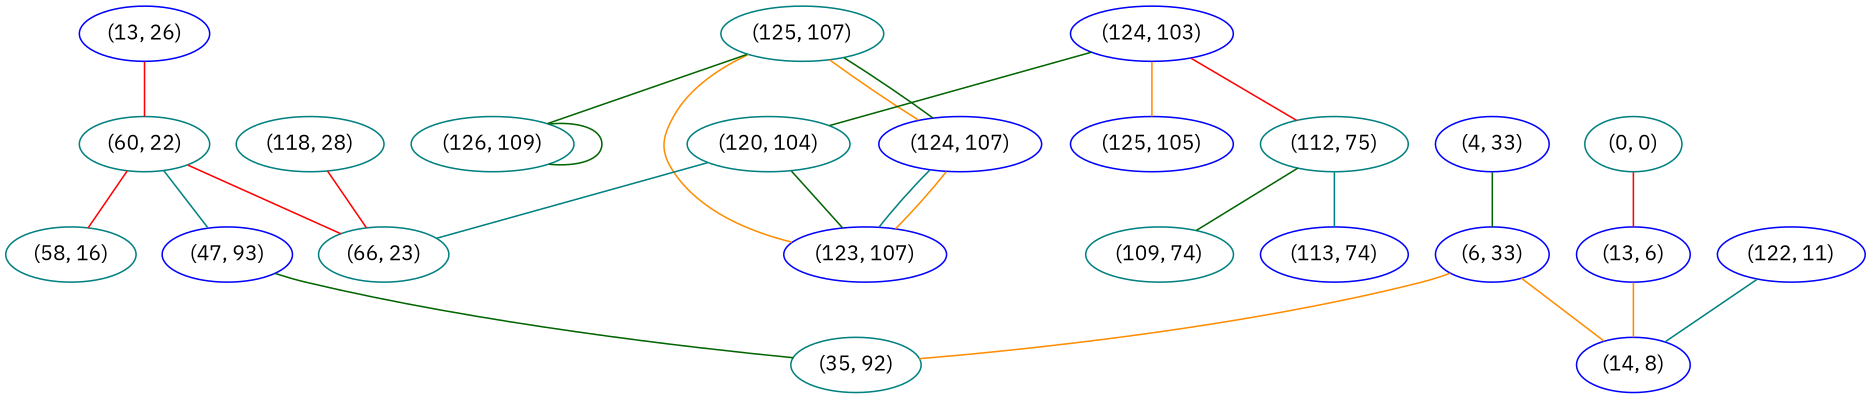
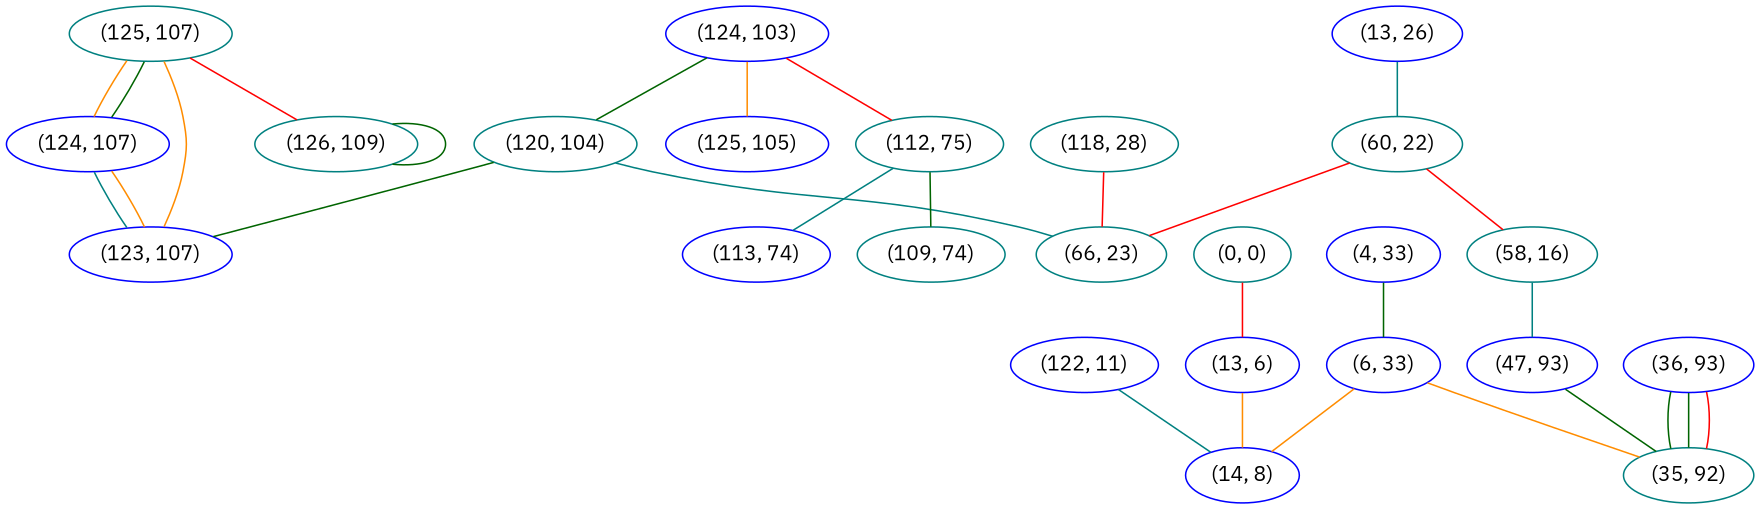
edge "(13, 26)" -- "(60, 22)": color red -> teal
edge "(125, 107)" -- "(126, 109)": color darkgreen -> red
edge "(60, 22)" -- "(47, 93)": now "(58, 16)" -- "(47, 93)"
node "(36, 93)": added
